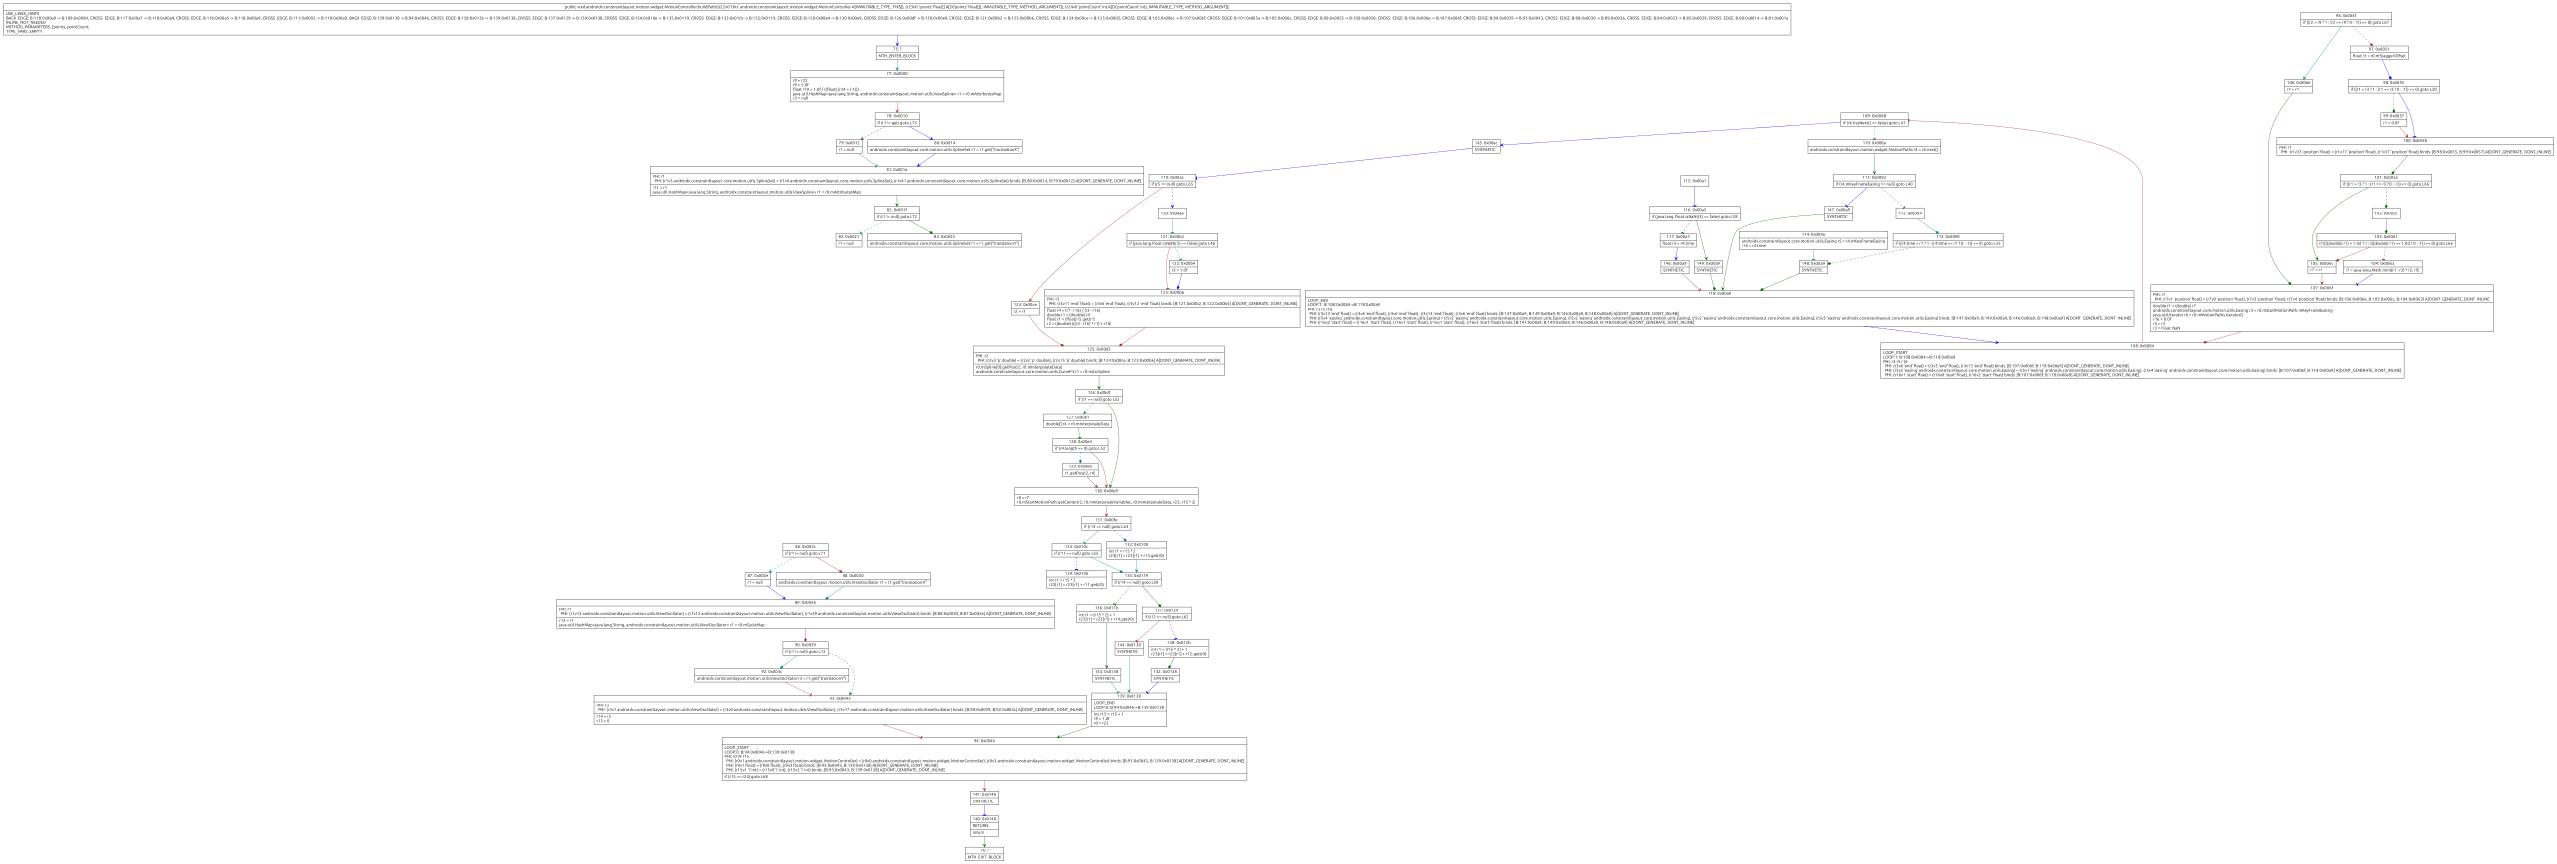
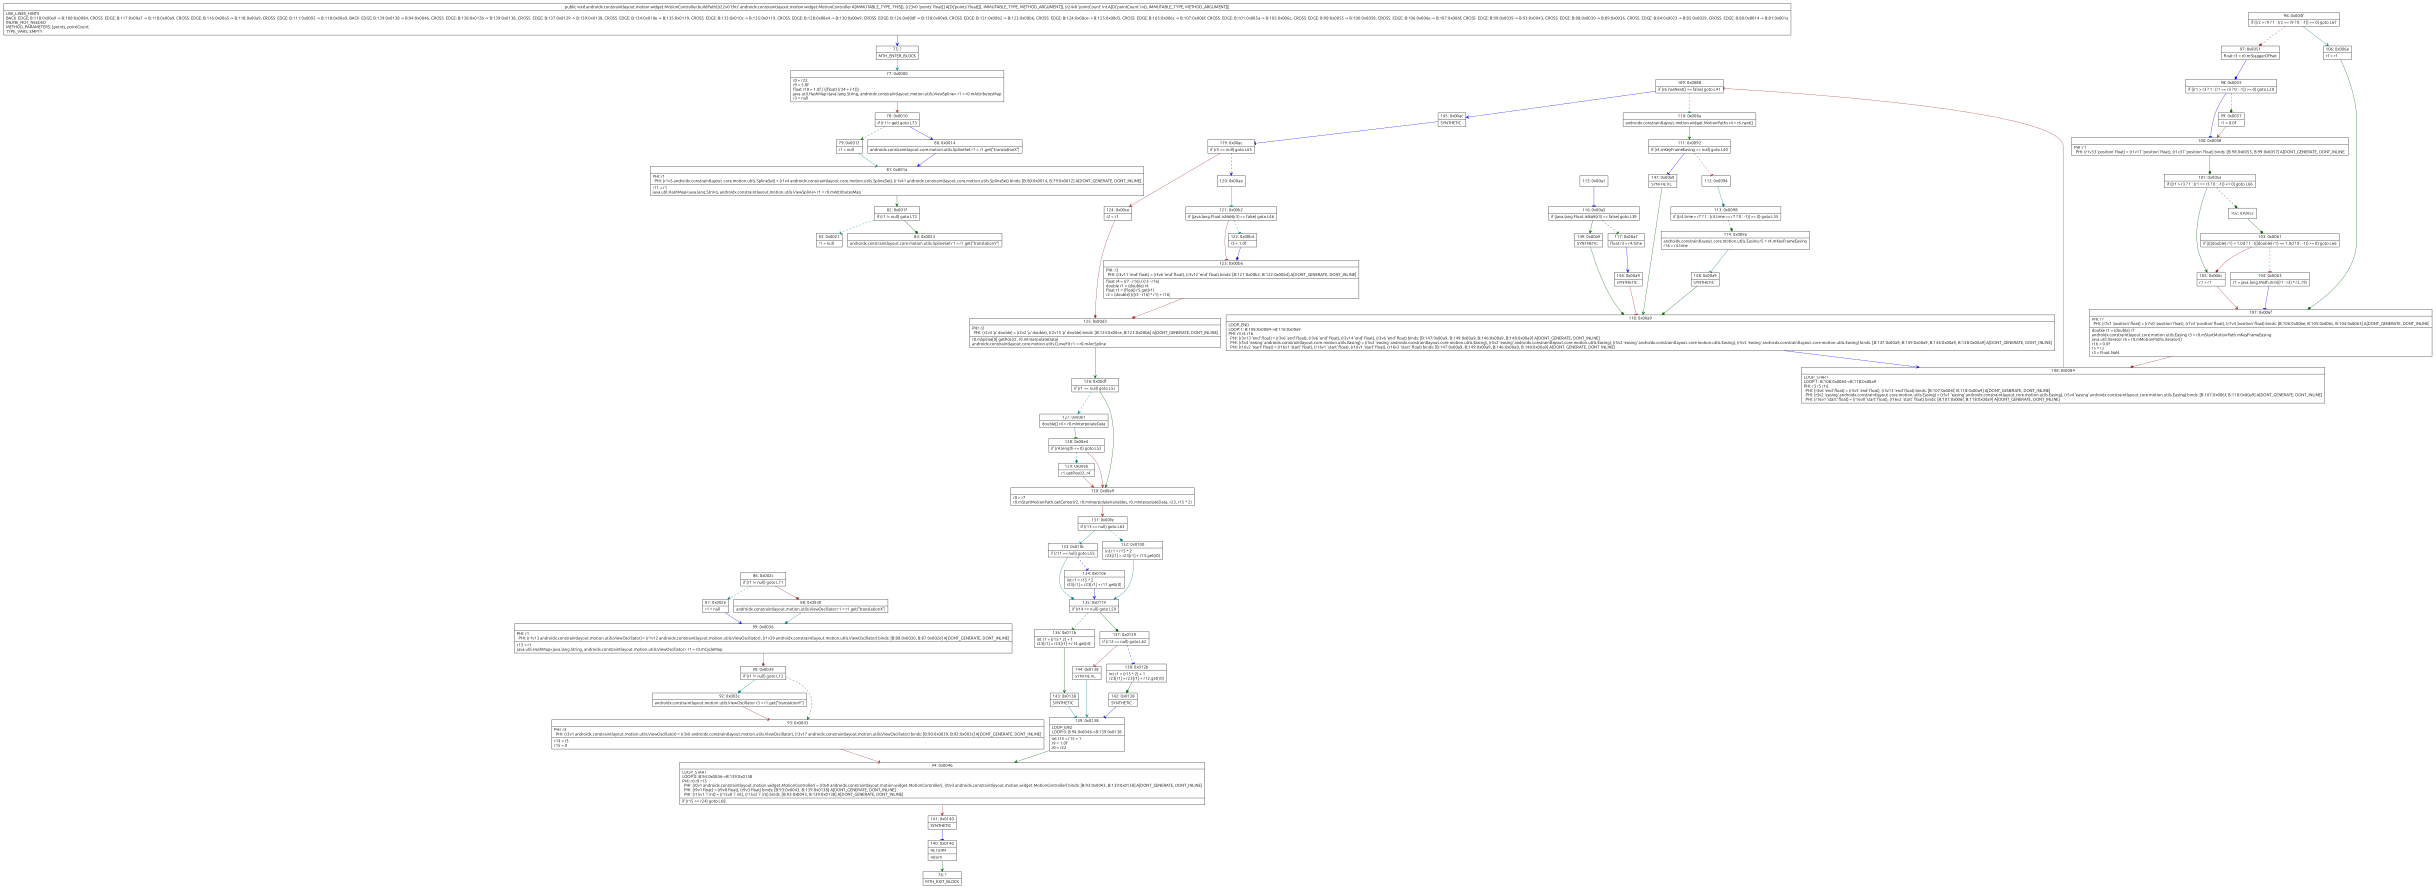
edge "113: 0x0098" -> "148: 0x00a9": now "113: 0x0098" -> "114: 0x009a"
edge "134: 0x010e" -> "135: 0x0119": added
